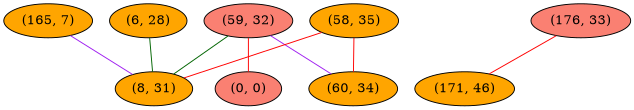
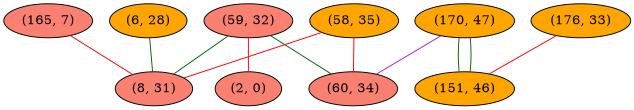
node "(165, 7)": fillcolor orange -> salmon
node "(170, 47)": added
node "(176, 33)": fillcolor salmon -> orange
edge "(165, 7)" -- "(8, 31)": color purple -> red
edge "(59, 32)" -- "(60, 34)": color purple -> darkgreen
node "(8, 31)": fillcolor orange -> salmon
node "(0, 0)": label "(0, 0)" -> "(2, 0)"
node "(60, 34)": fillcolor orange -> salmon
node "(171, 46)": label "(171, 46)" -> "(151, 46)"
